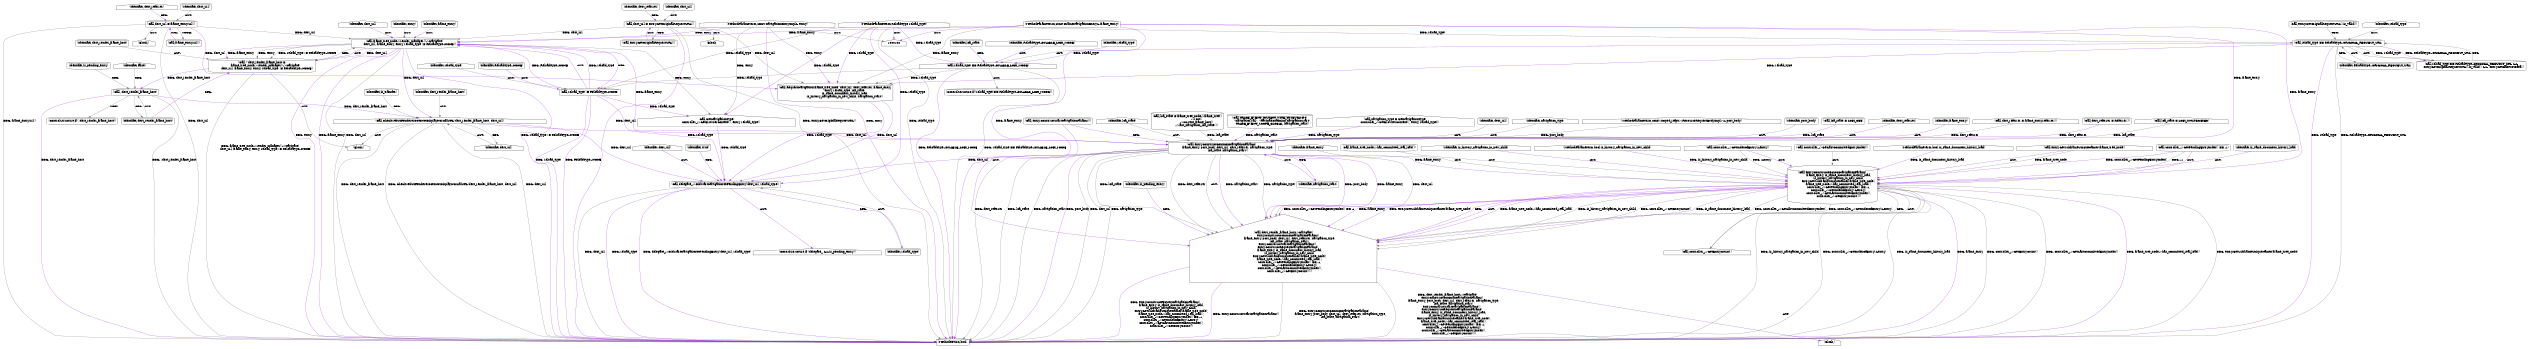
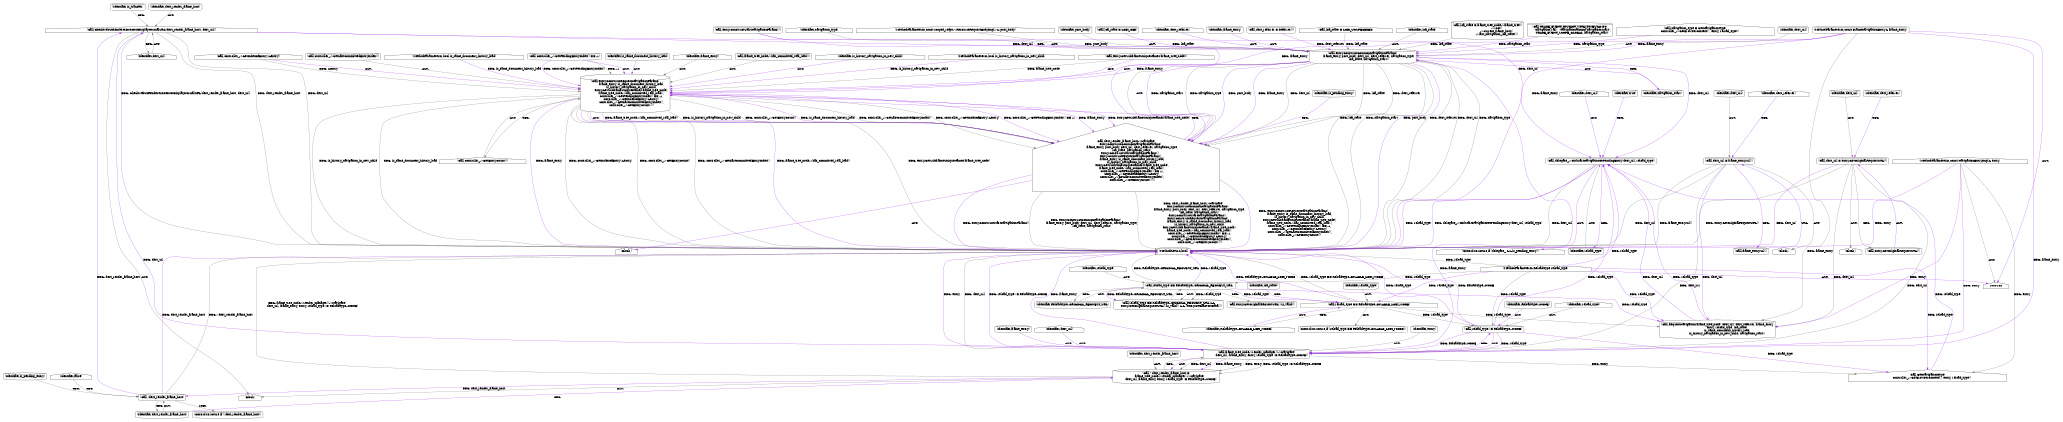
edge "(Call,dest_url = frame_entry.url())" -> "(Call,frame_entry.url())": label "MODE: " -> "CFG: "
edge "(Call,entry.GetOriginalRequestURL().is_valid())" -> "(Call,reload_type == ReloadType::ORIGINAL_REQUEST_URL)": reversed
node "(Call,dest_referrer = frame_entry.referrer())": removed
edge "(MethodParameterIn,ReloadType reload_type)" -> "(MethodReturn,bool)": reversed
edge "(Call,reload_type == ReloadType::DISABLE_LOFI_MODE)" -> "(Identifier,ReloadType::DISABLE_LOFI_MODE)": added, label "CFG:"
